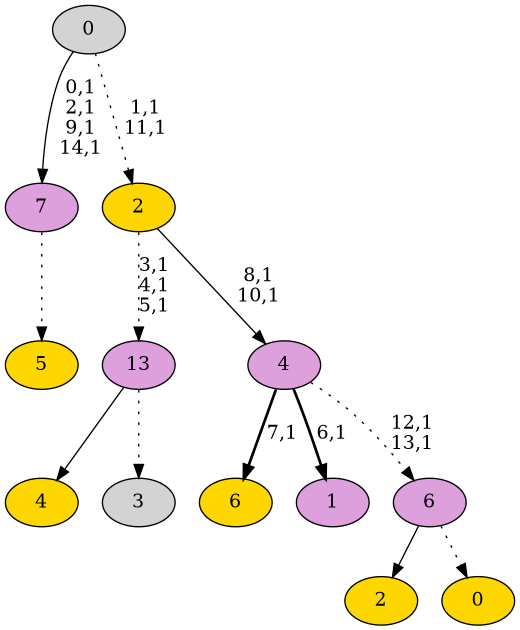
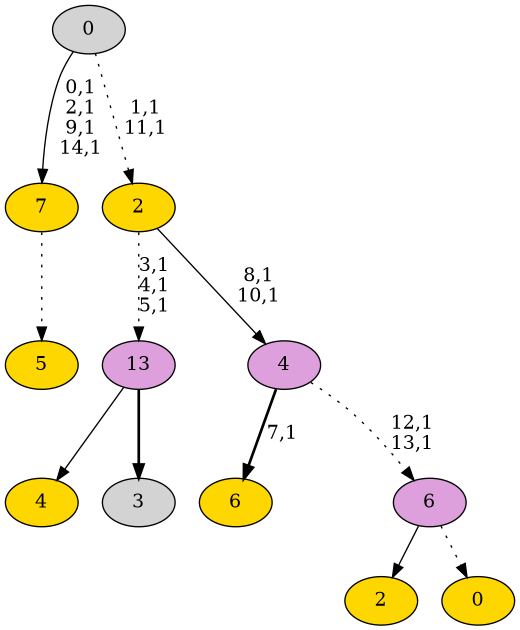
node "7": fillcolor plum -> gold
edge "13" -> "3": style dotted -> bold
node "1": removed
